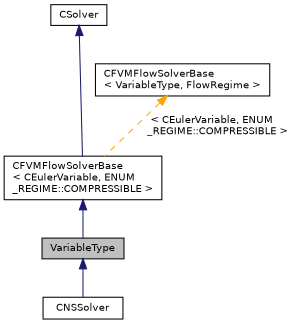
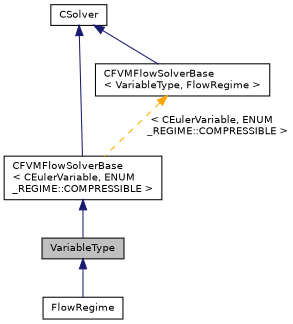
edge "CFVMFlowSolverBase < VariableType, FlowRegime >" -> "CSolver": added
node "CNSSolver": label "CNSSolver" -> "FlowRegime"
